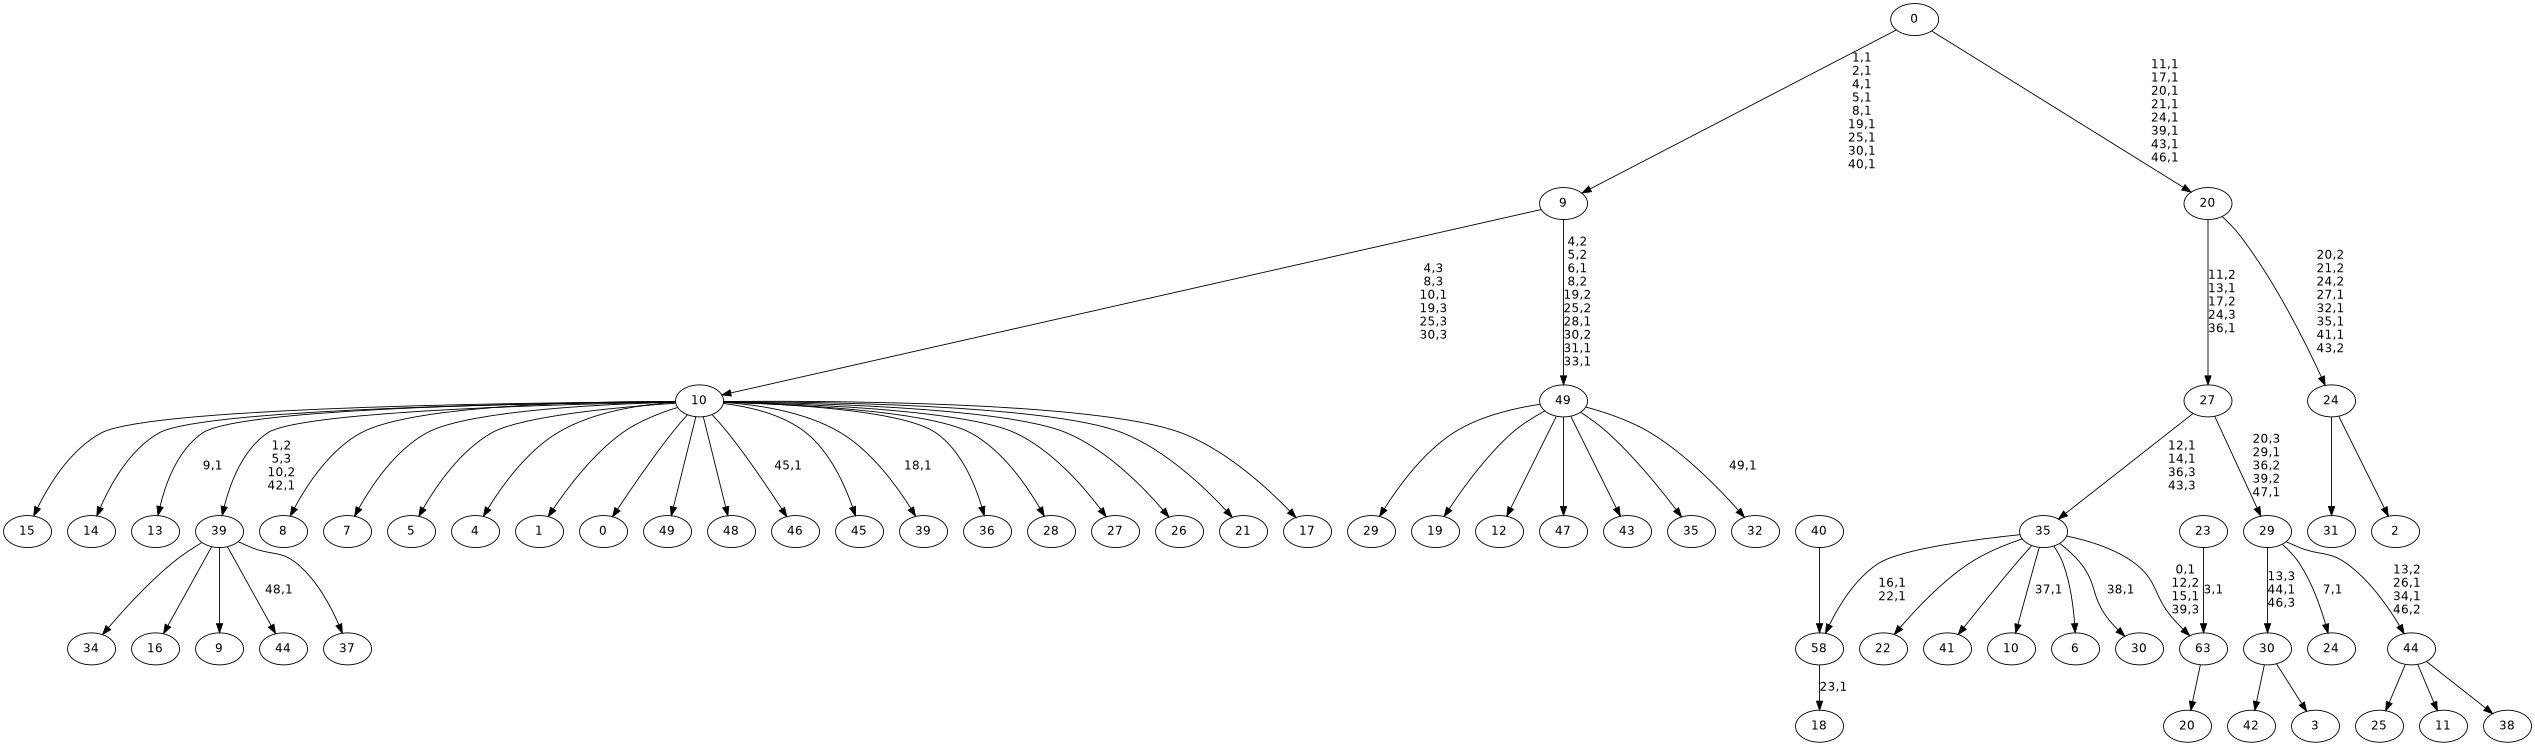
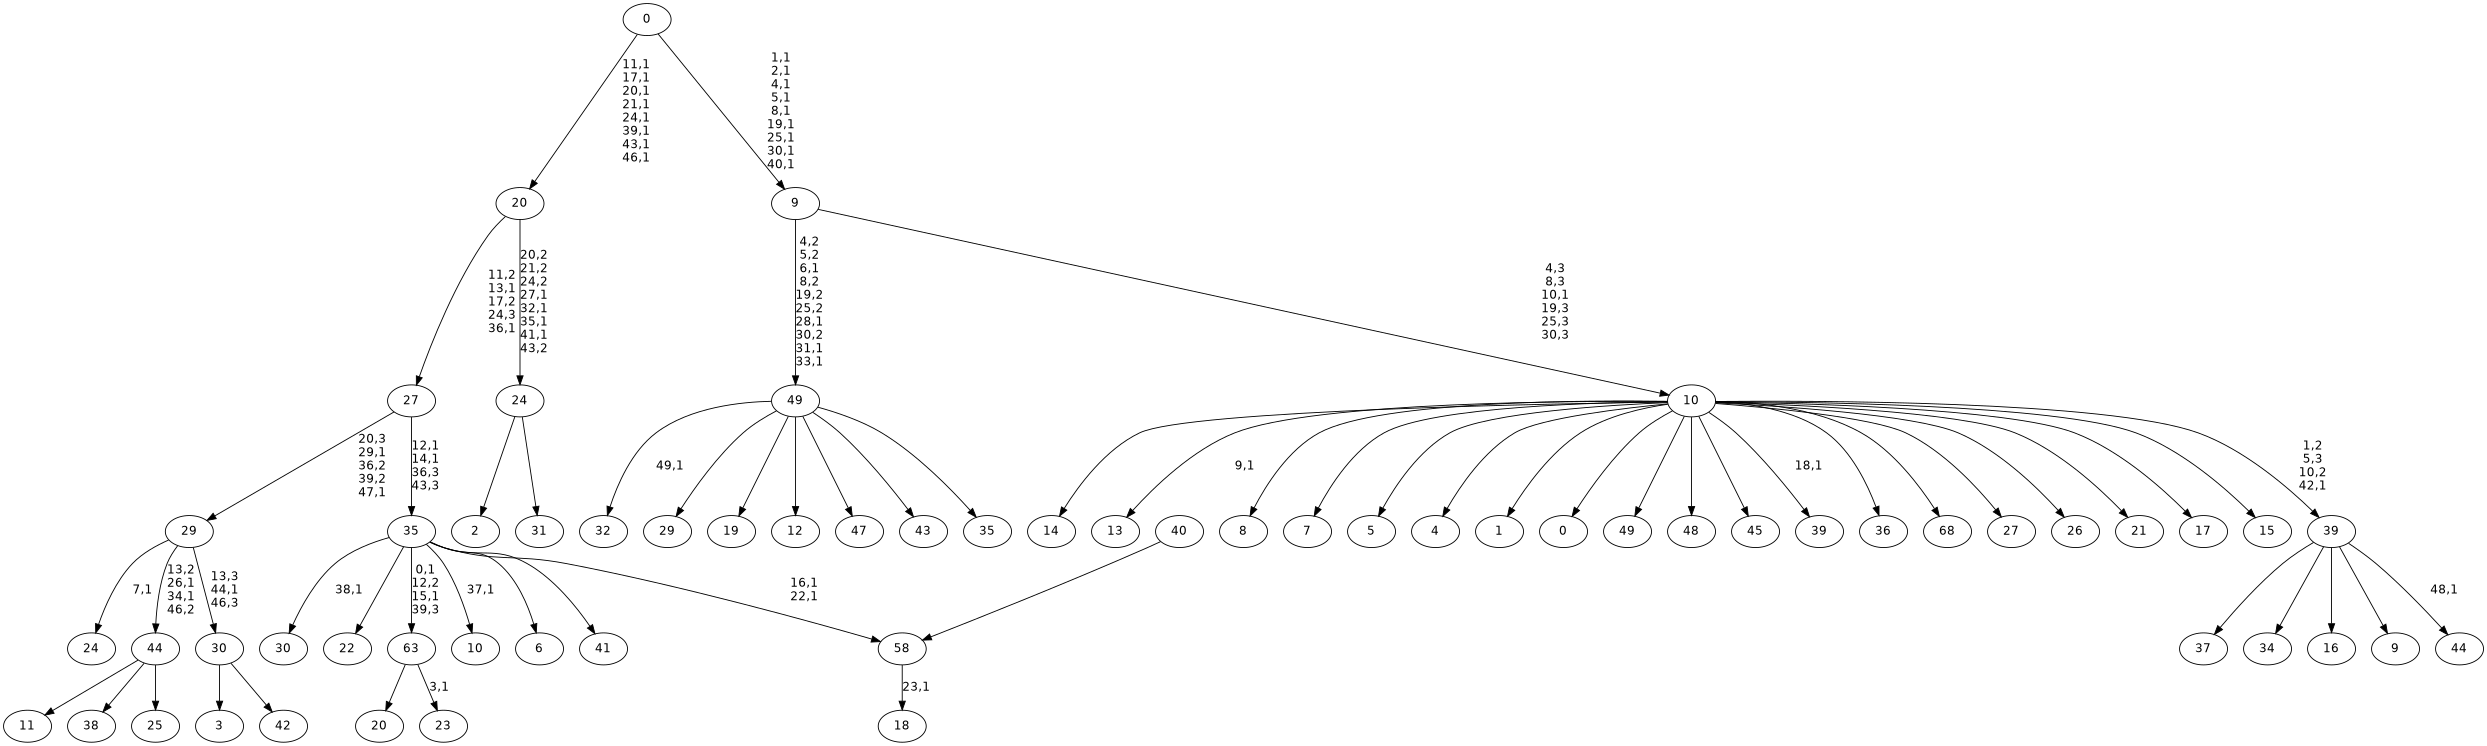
node "46": removed
node "28": label "28" -> "68"
edge "23" -> "63": reversed
